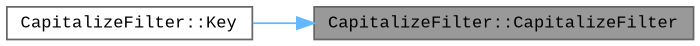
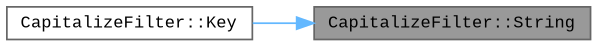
node "CapitalizeFilter::CapitalizeFilter": label "CapitalizeFilter::CapitalizeFilter" -> "CapitalizeFilter::String"
